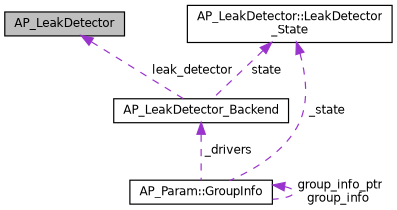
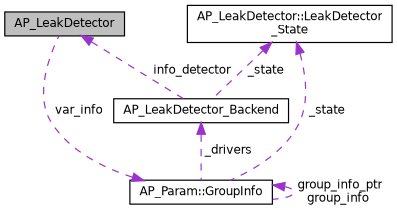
edge "AP_LeakDetector_Backend" -> "AP_LeakDetector": label " leak_detector" -> " info_detector"
edge "AP_LeakDetector_Backend" -> "AP_LeakDetector::LeakDetector _State": label " state" -> " _state"
edge "AP_LeakDetector" -> "AP_Param::GroupInfo": added, label "var_info"
